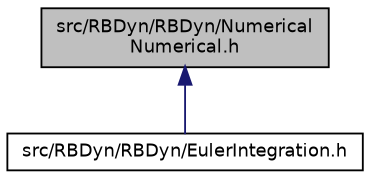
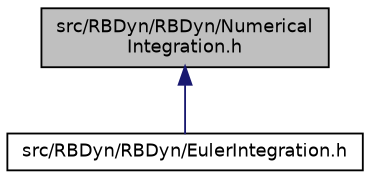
node "src/RBDyn/RBDyn/Numerical Numerical.h": label "src/RBDyn/RBDyn/Numerical Numerical.h" -> "src/RBDyn/RBDyn/Numerical Integration.h"
